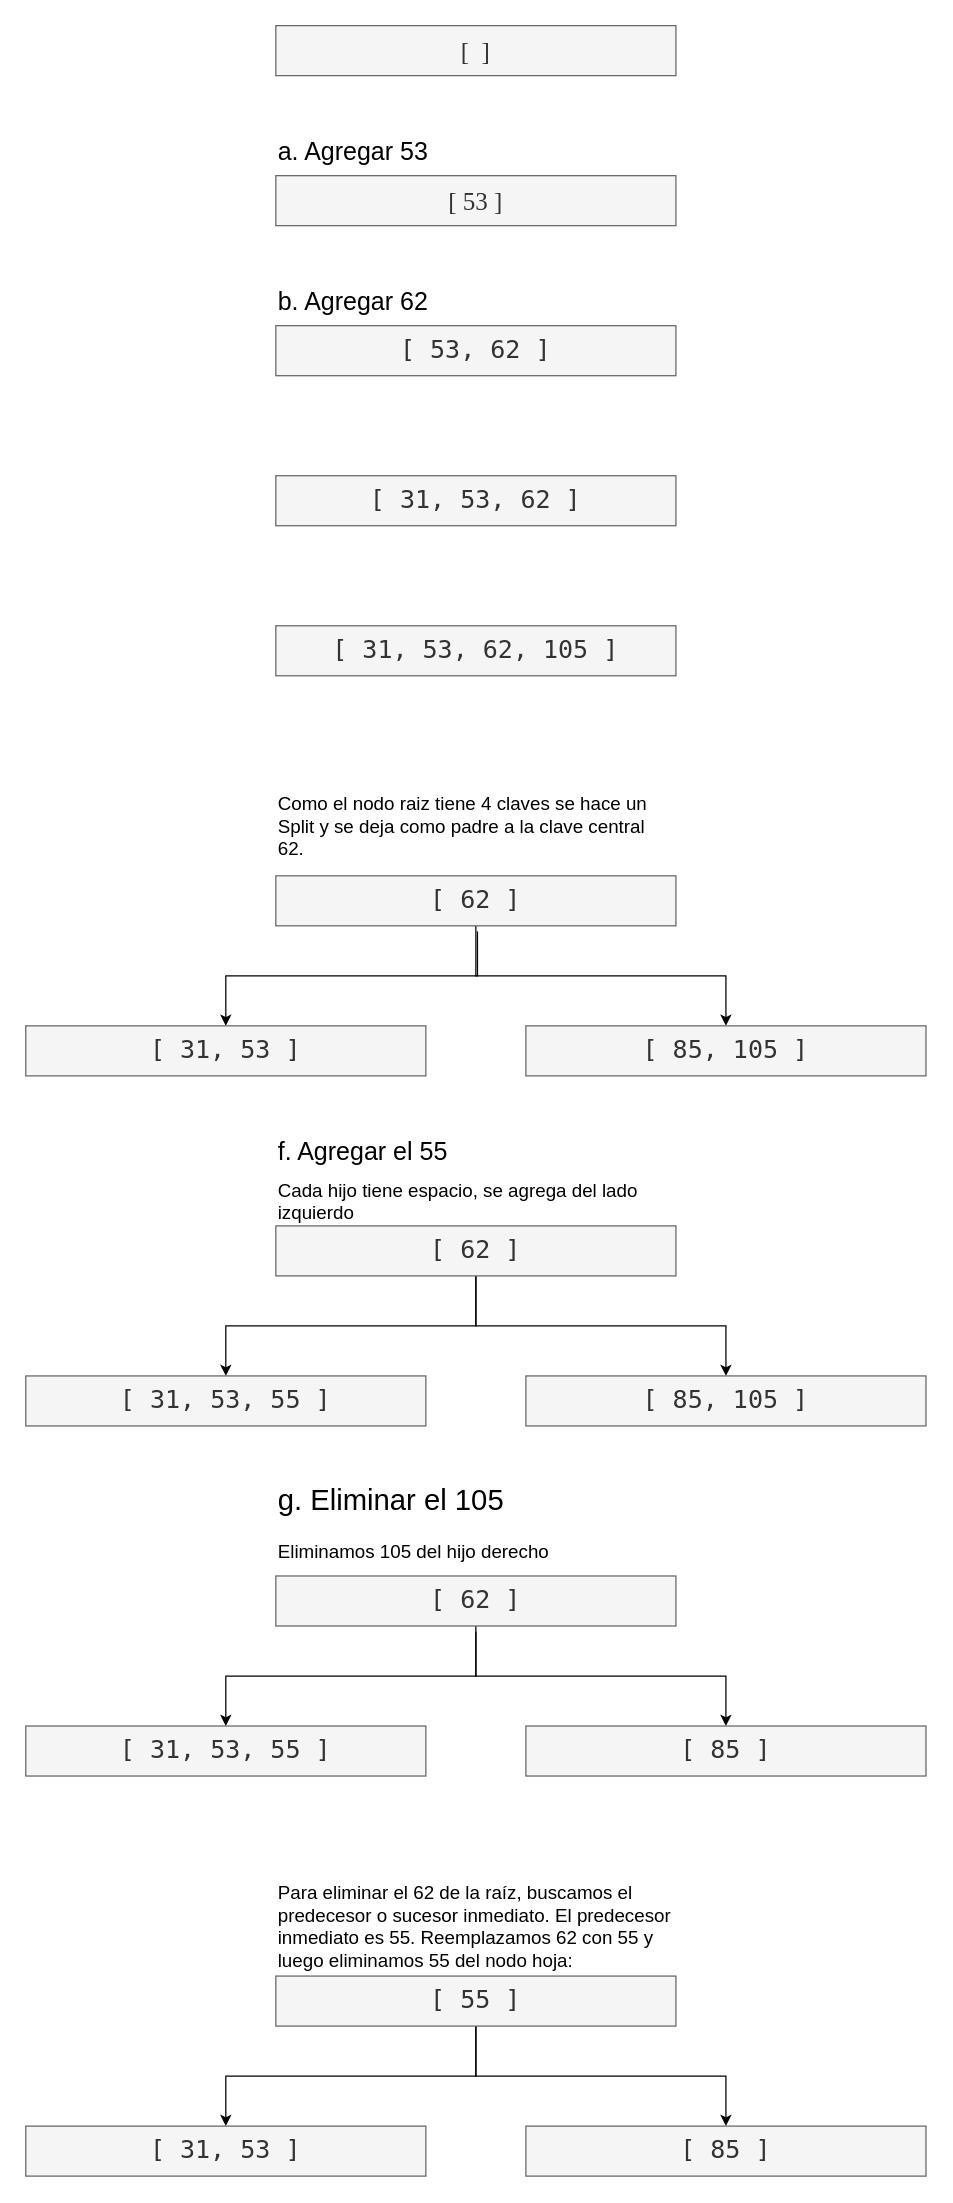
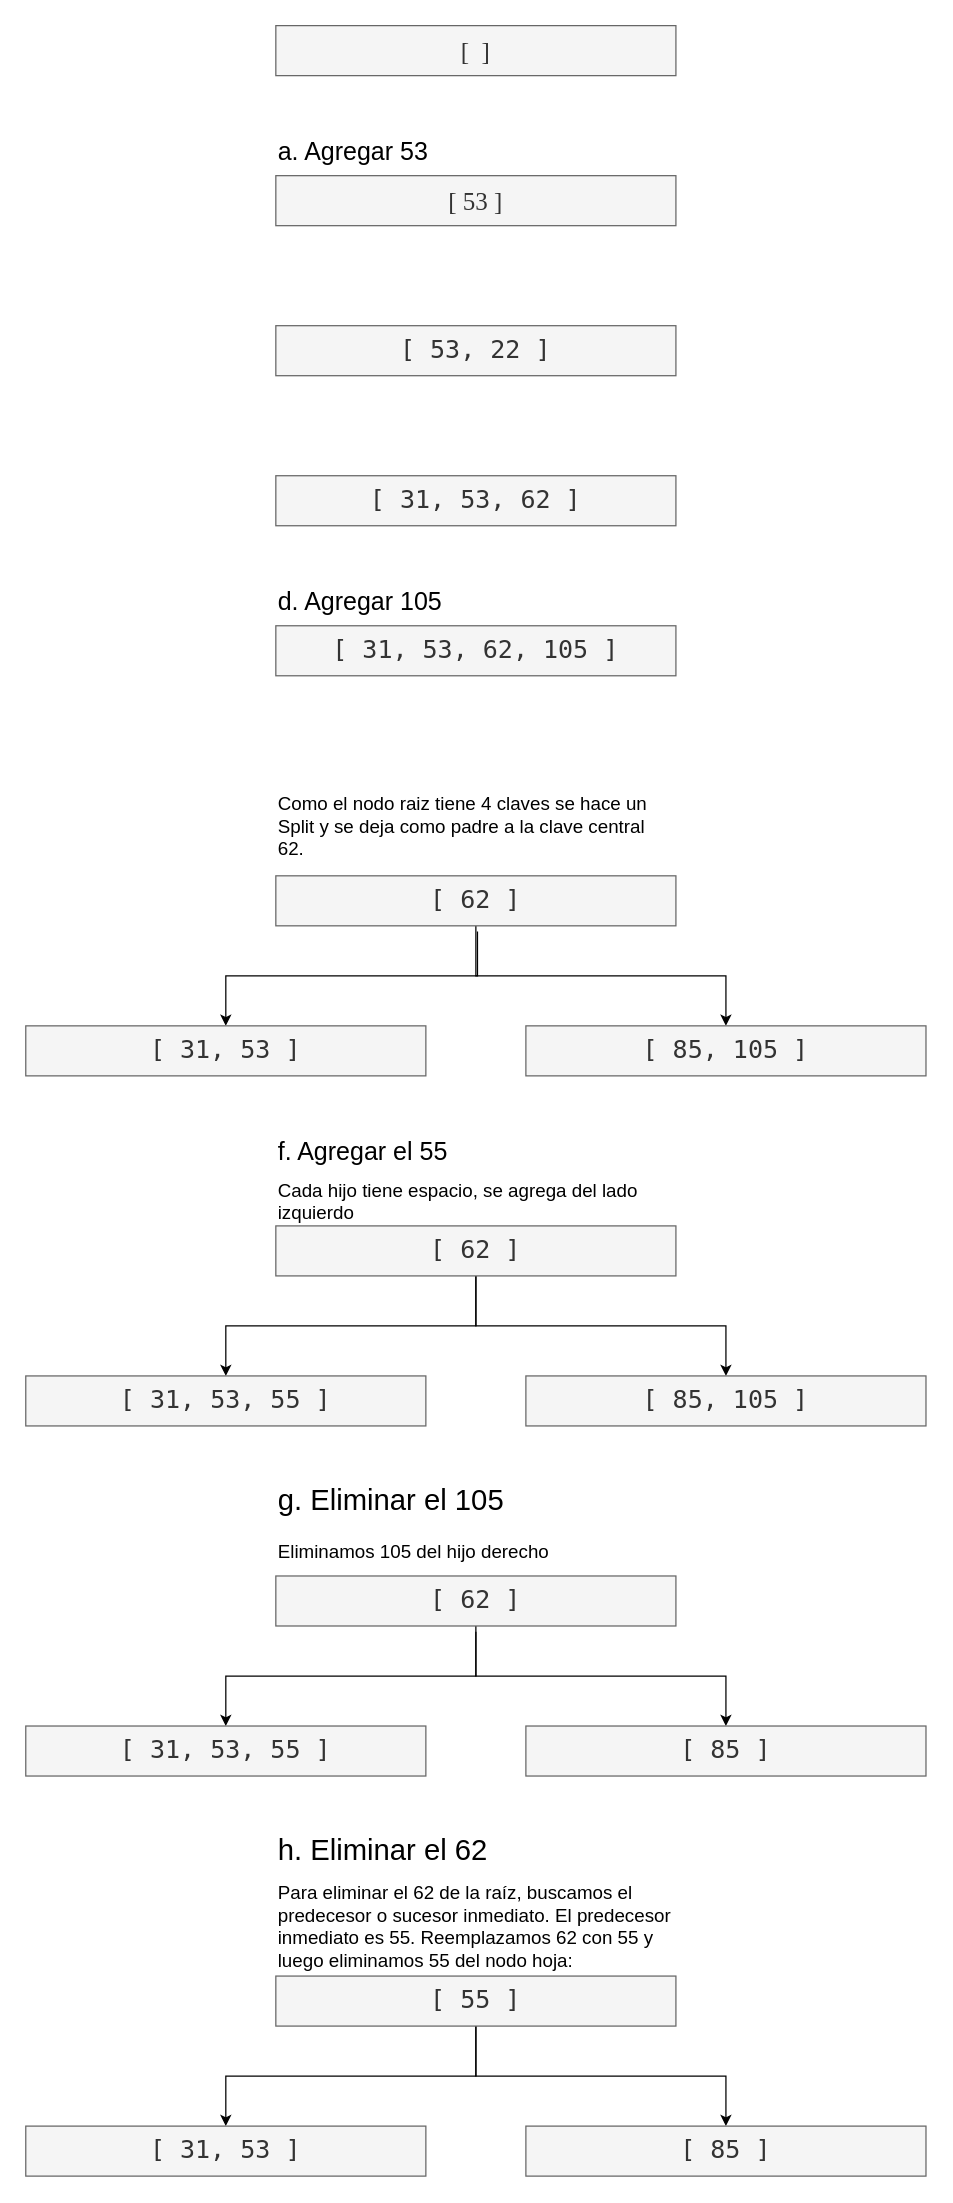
node "b. Agregar 62": removed
node "[ 53, 62 ]": label "[ 53, 62 ]" -> "[ 53, 22 ]"
node "d. Agregar 105": added
node "h. Eliminar el 62": added
